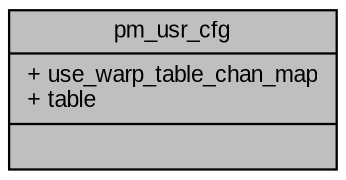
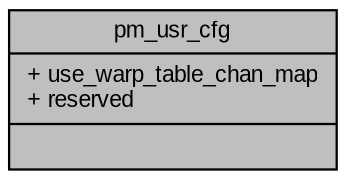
node "pm_usr_cfg": text "+ table" -> "+ reserved"
